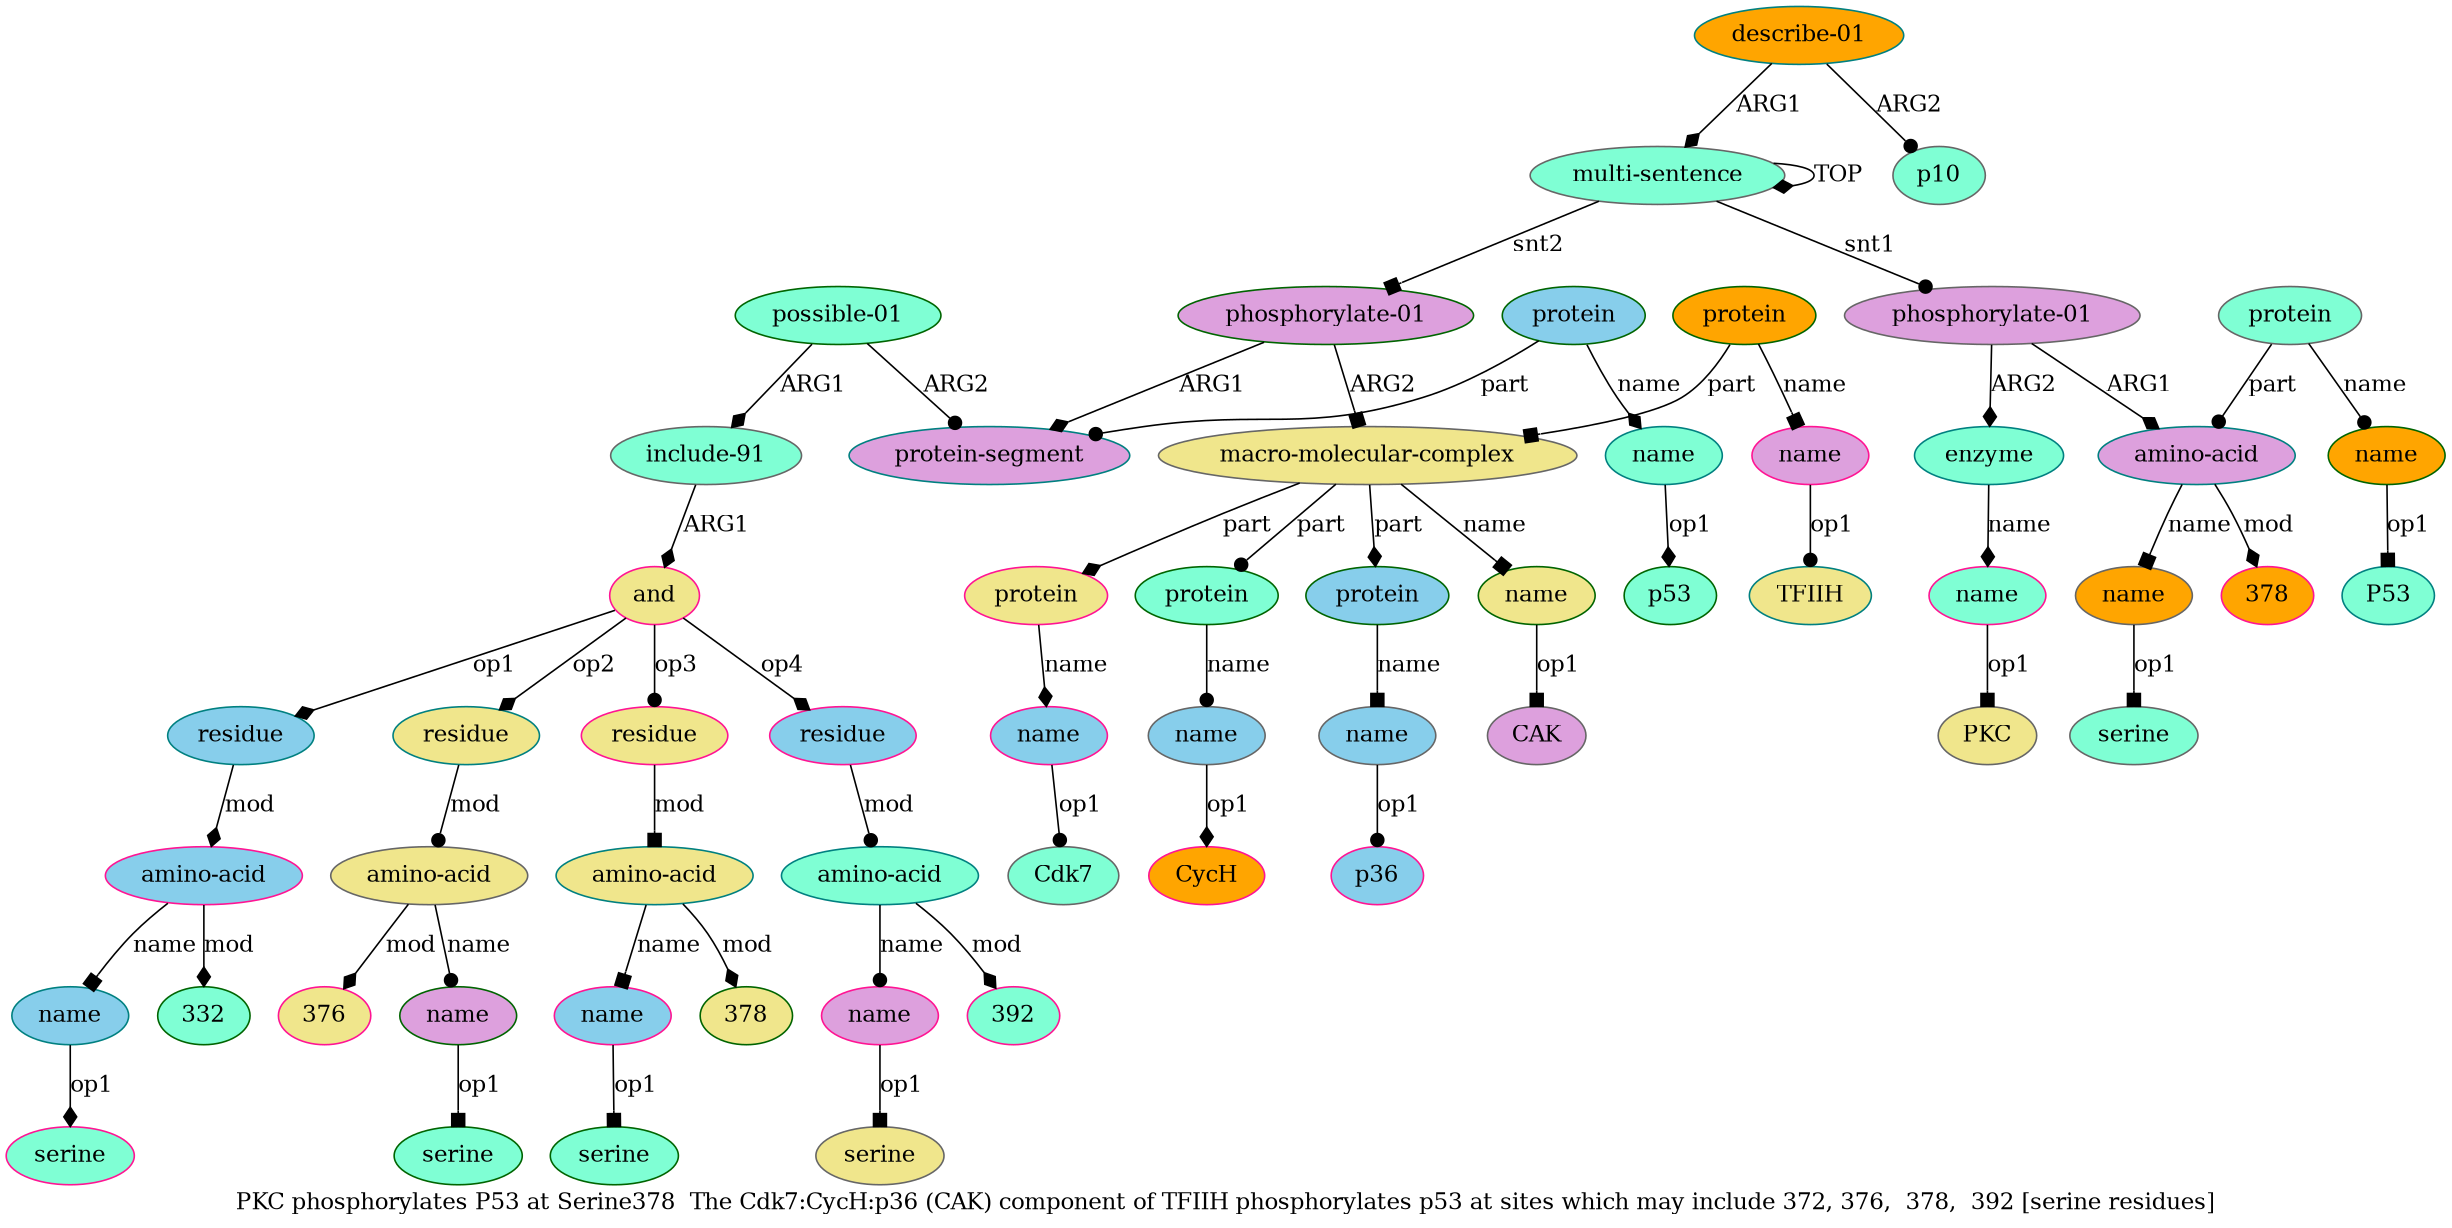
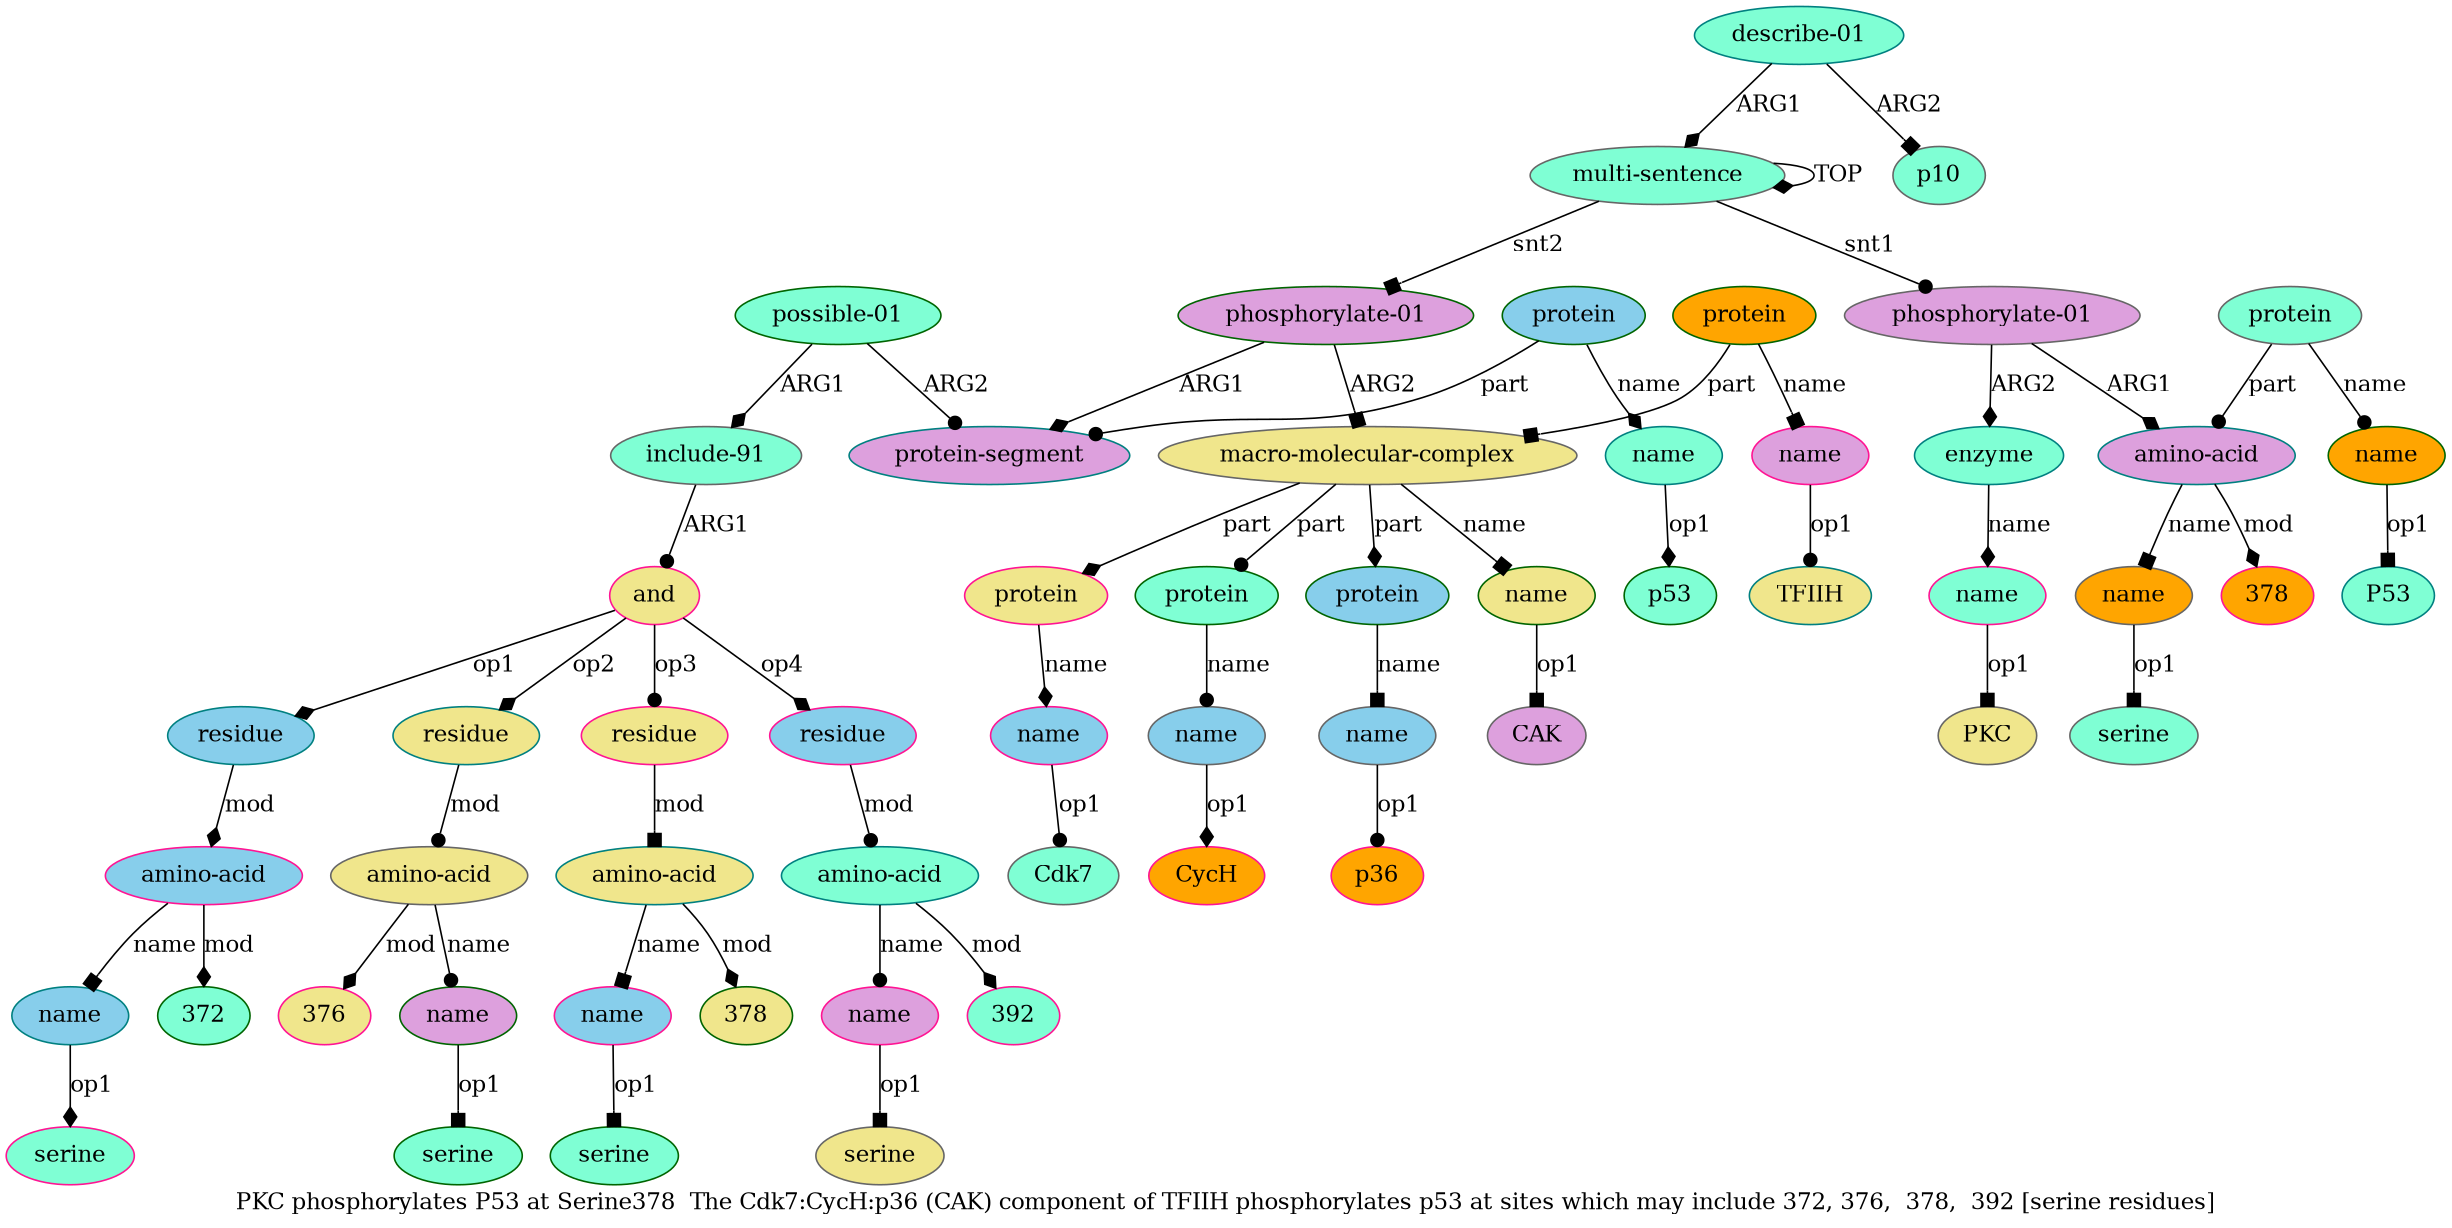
node "describe-01": fillcolor orange -> aquamarine
edge "describe-01" -> "p10": arrowhead dot -> box
edge "include-91" -> "and": arrowhead diamond -> dot
node "p36": fillcolor skyblue -> orange
node "332": label "332" -> "372"
